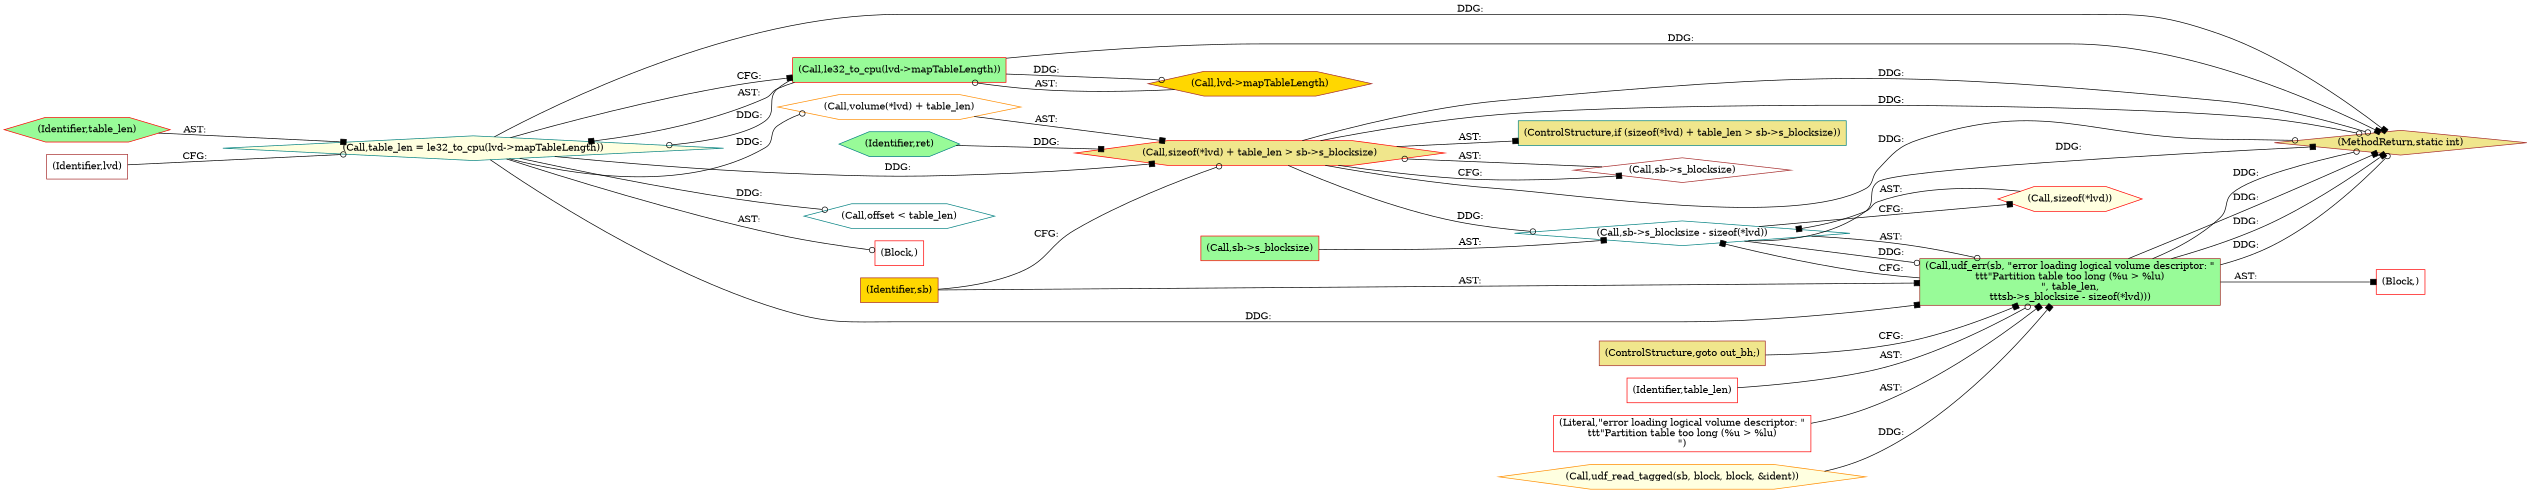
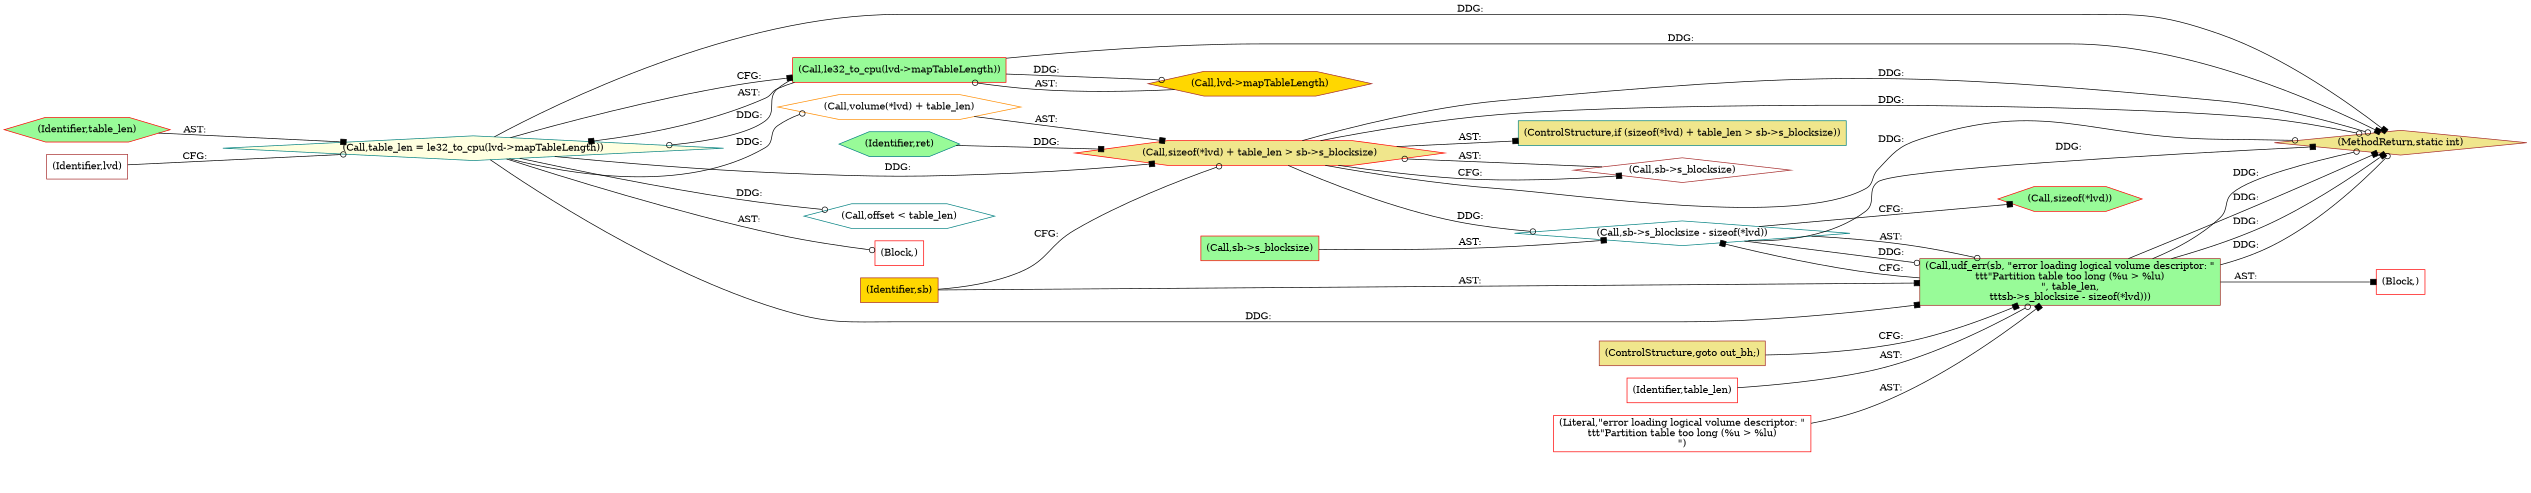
edge "(Call,sizeof(*lvd))" -> "(Call,sb->s_blocksize - sizeof(*lvd))": removed, label "AST:"
node "(Call,sizeof(*lvd))": fillcolor lightyellow -> palegreen
node "(Call,udf_read_tagged(sb, block, block, &ident))": removed
